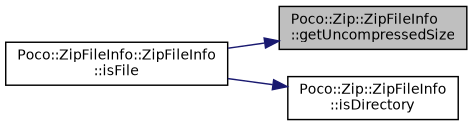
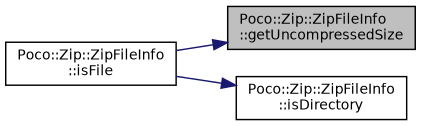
node "Poco::ZipFileInfo::ZipFileInfo ::isFile": label "Poco::ZipFileInfo::ZipFileInfo ::isFile" -> "Poco::Zip::ZipFileInfo ::isFile"
